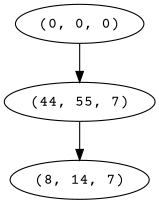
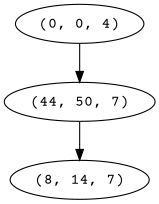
node "(0, 0, 0)": label "(0, 0, 0)" -> "(0, 0, 4)"
node "(44, 55, 7)": label "(44, 55, 7)" -> "(44, 50, 7)"
